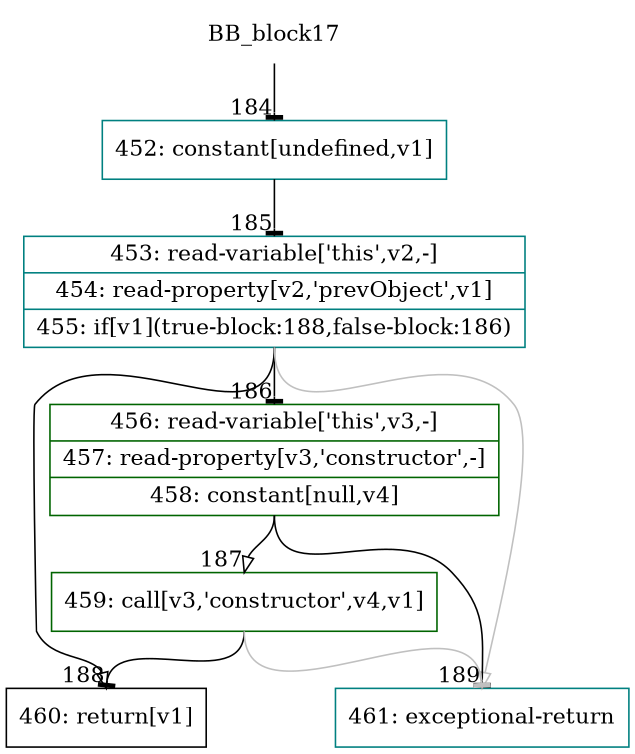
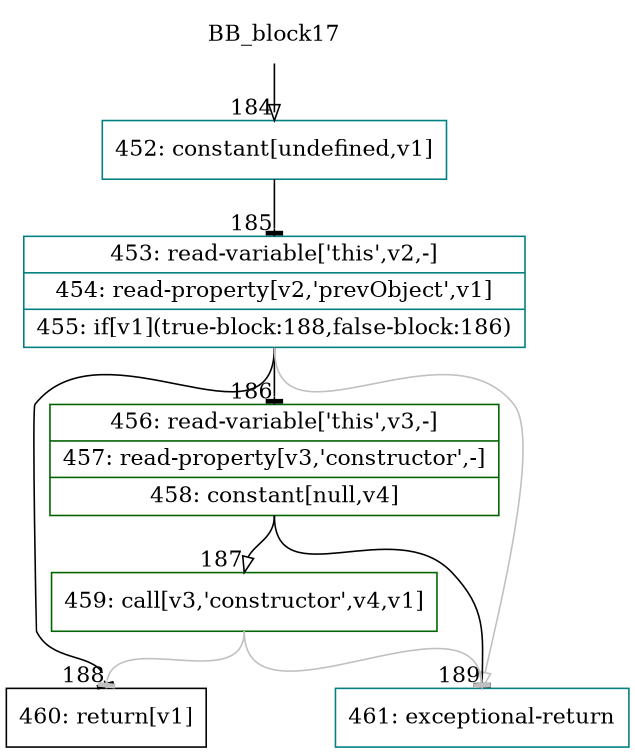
edge "BB_block17" -> "452: constant[undefined,v1]": arrowhead tee -> onormal
edge "453: read-variable['this',v2,-]" -> "460: return[v1]": arrowhead onormal -> tee
edge "459: call[v3,'constructor',v4,v1]" -> "460: return[v1]": color black -> gray
